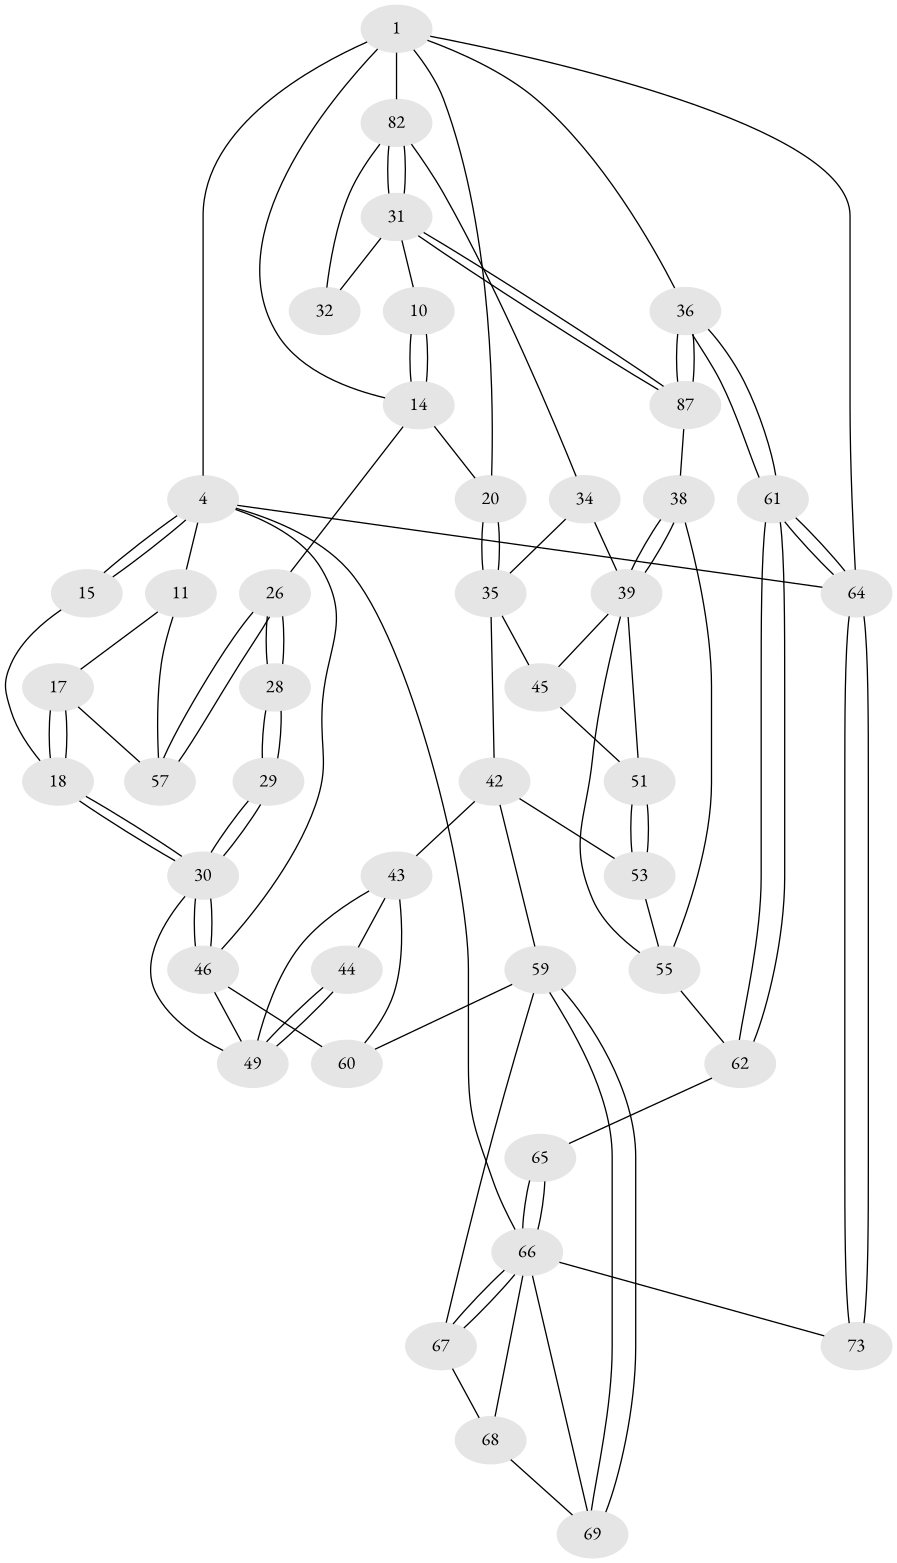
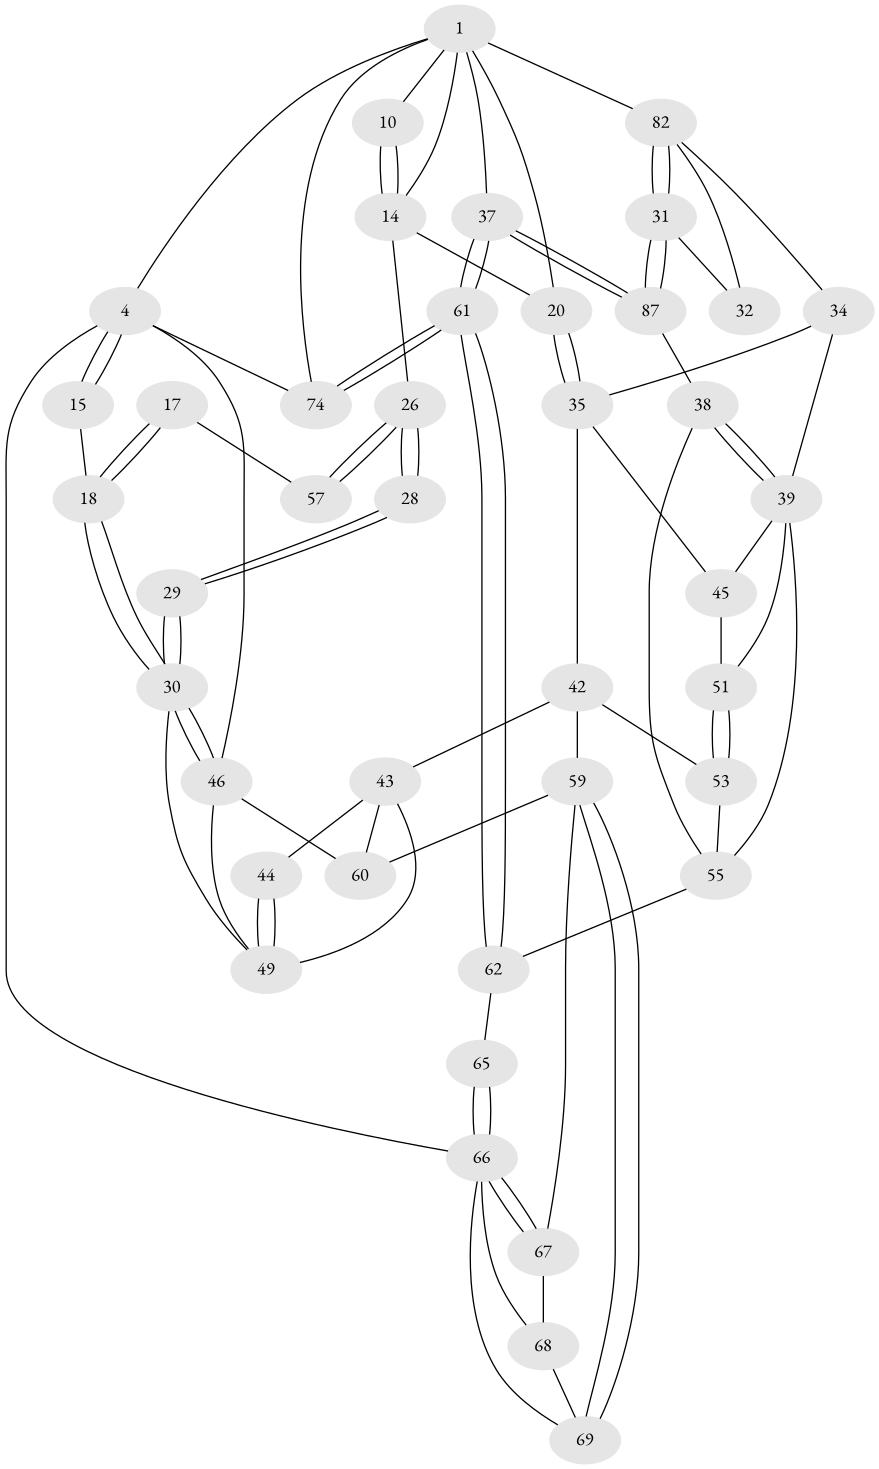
edge "31" -- "10": now "1" -- "10"
node "36": label "36" -> "37"
node "11": removed
node "64": label "64" -> "74"
node "73": removed
